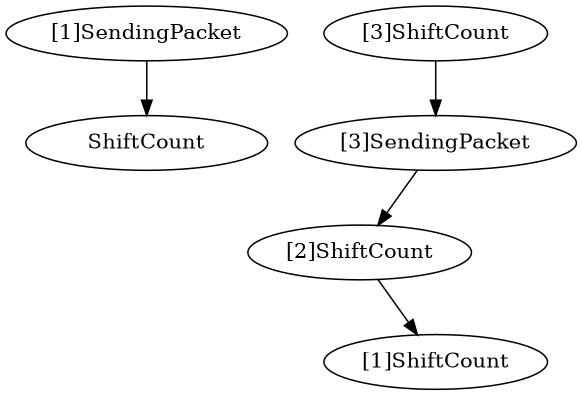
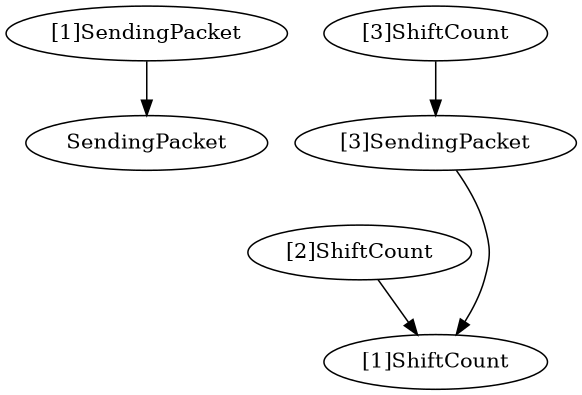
node "ShiftCount": label "ShiftCount" -> "SendingPacket"
edge "[3]SendingPacket" -> "[2]ShiftCount": now "[3]SendingPacket" -> "[1]ShiftCount"
